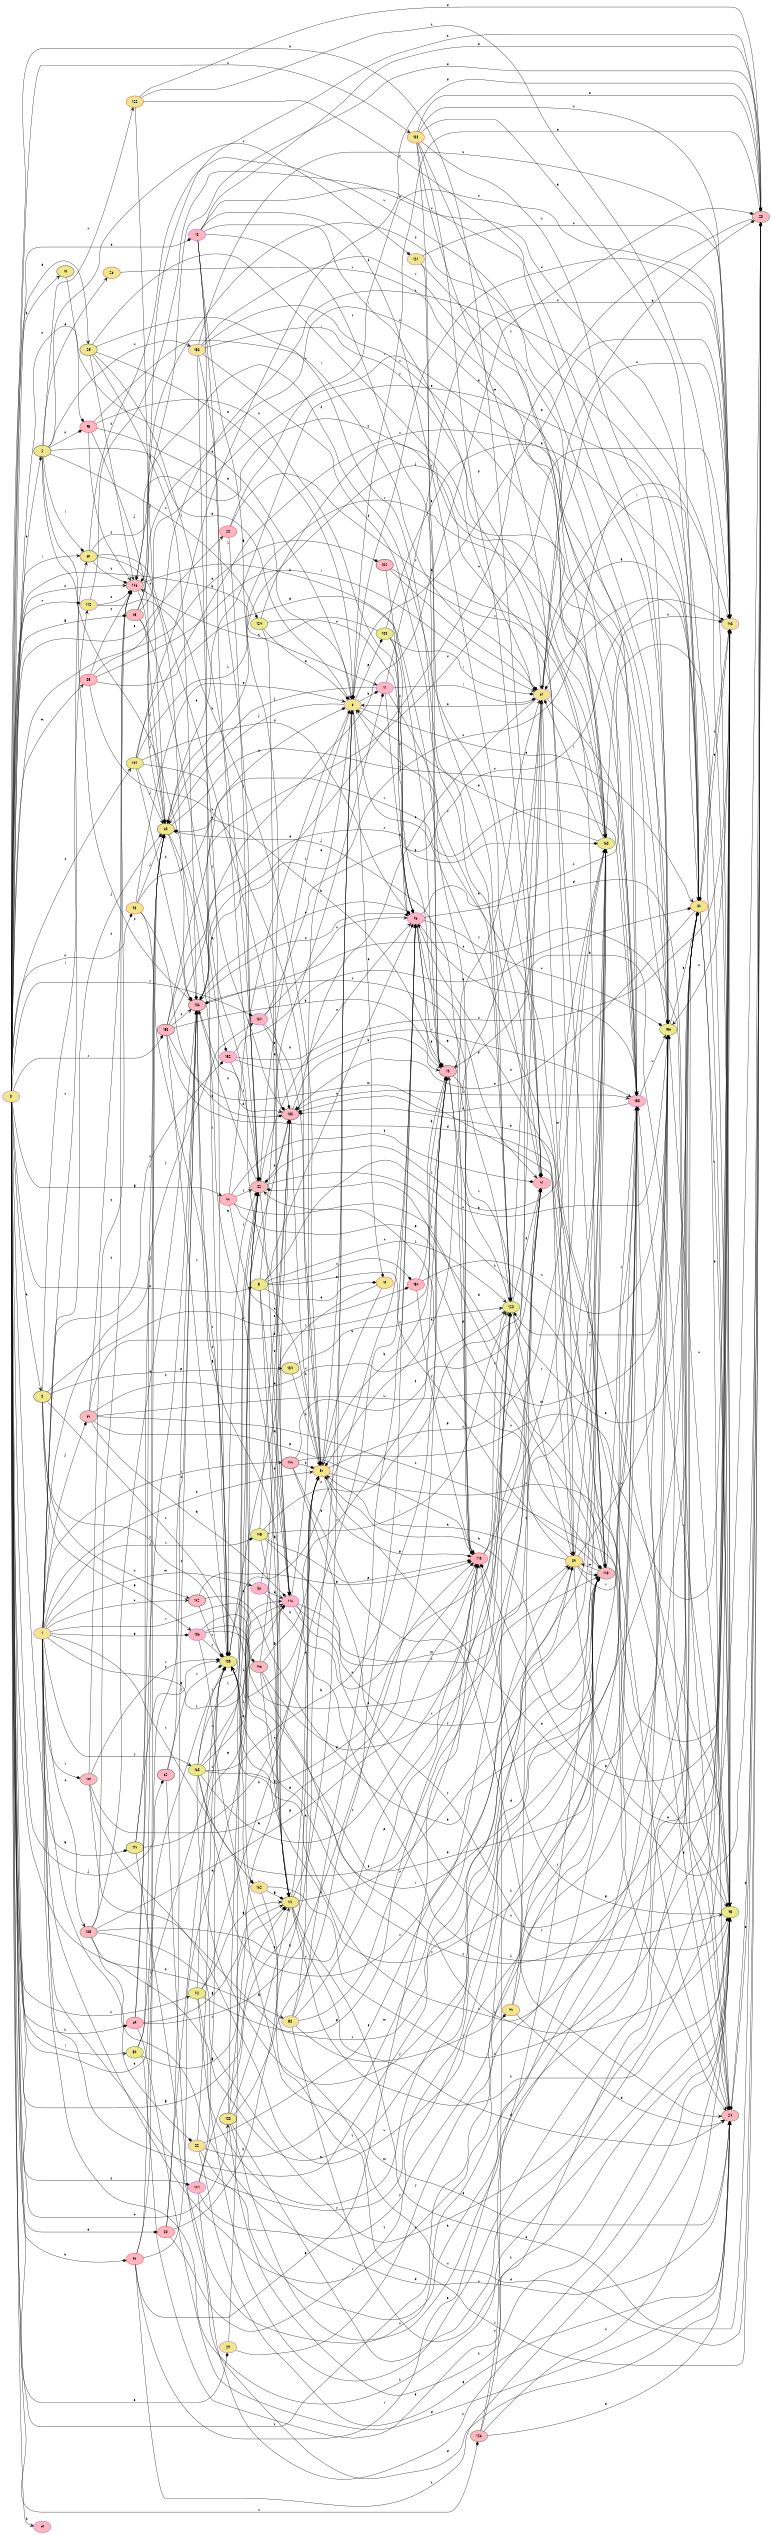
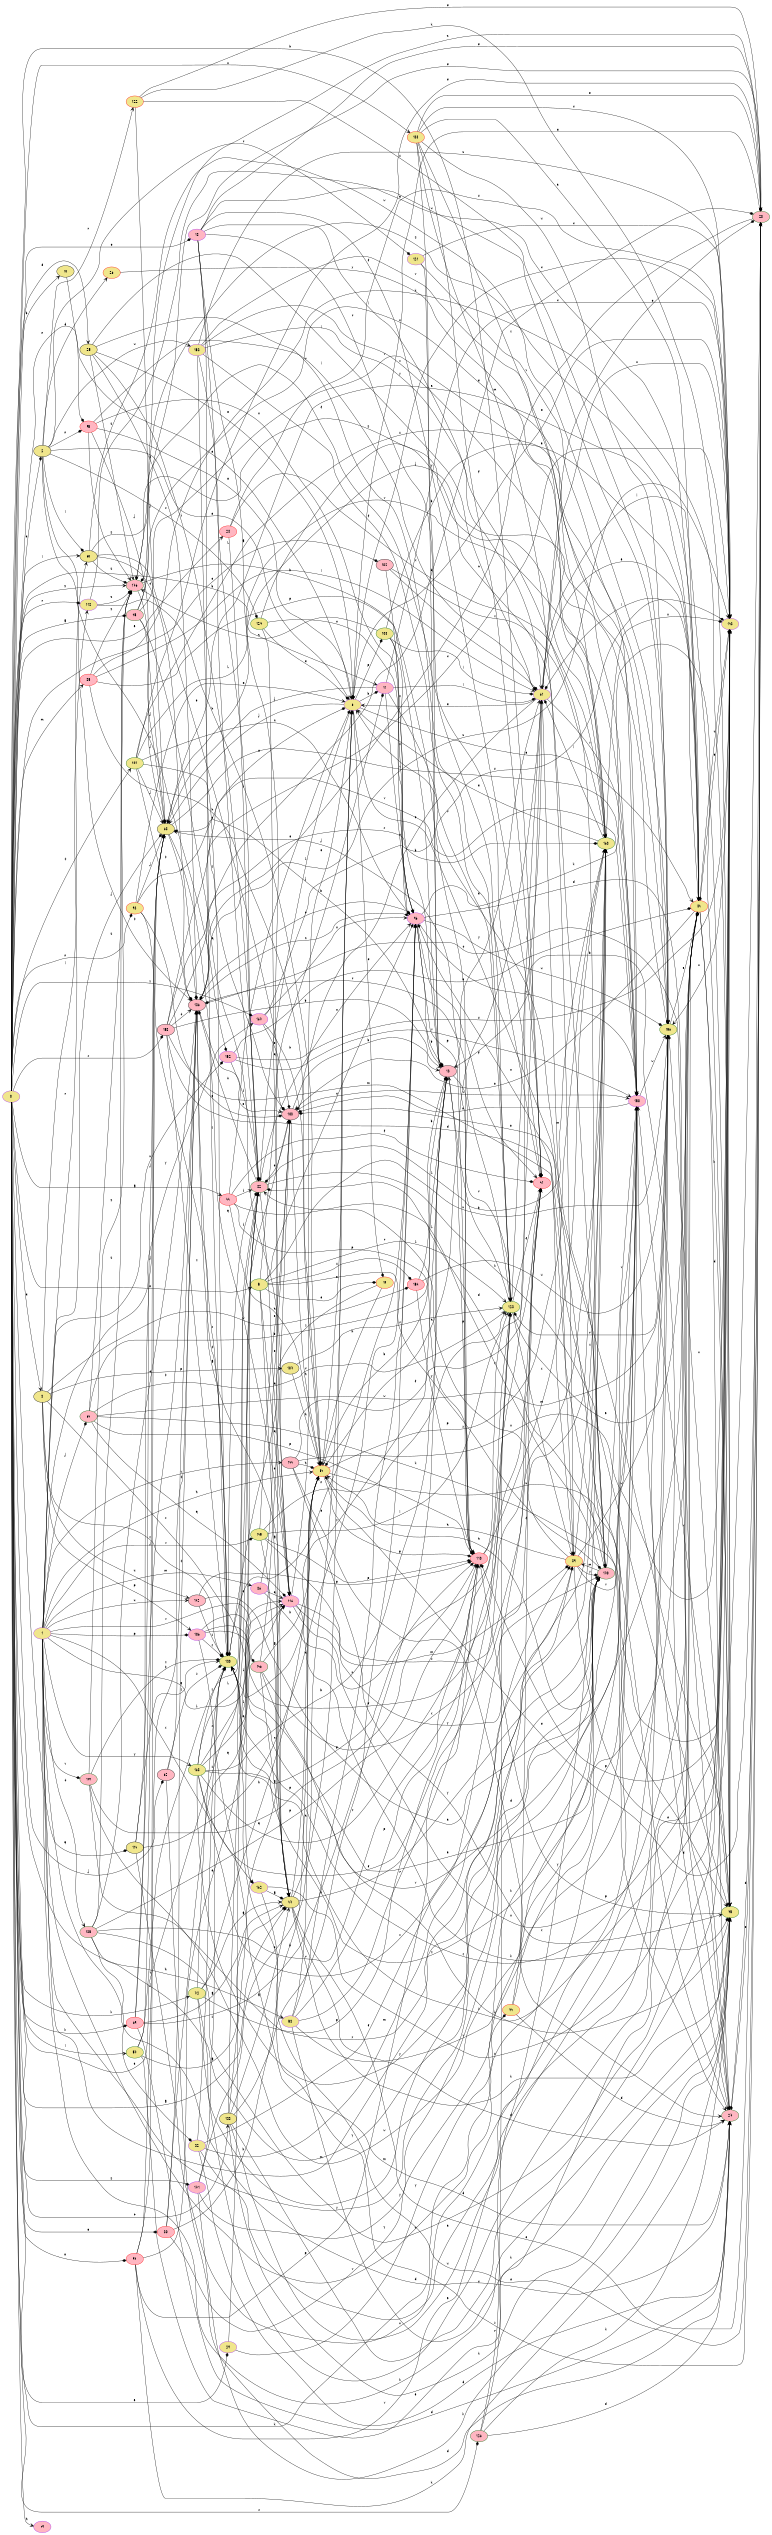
edge "44" -> "170": now "44" -> "110"
edge "116" -> "89": arrowhead vee -> diamond
